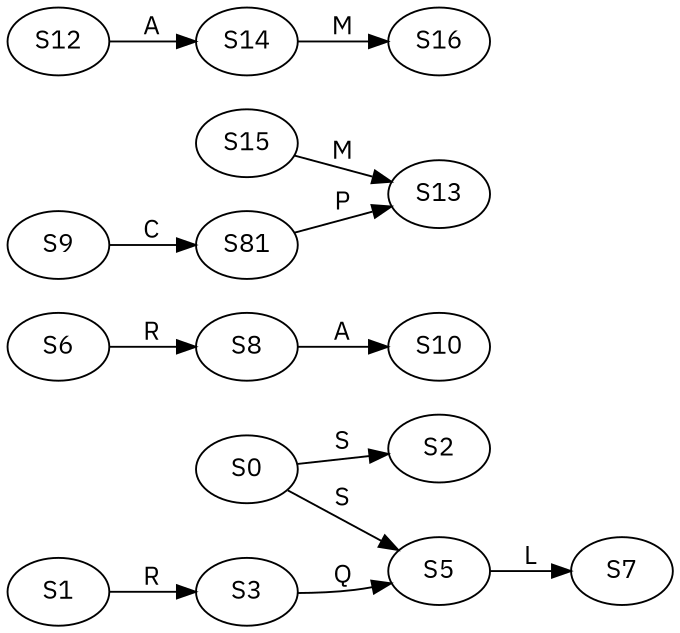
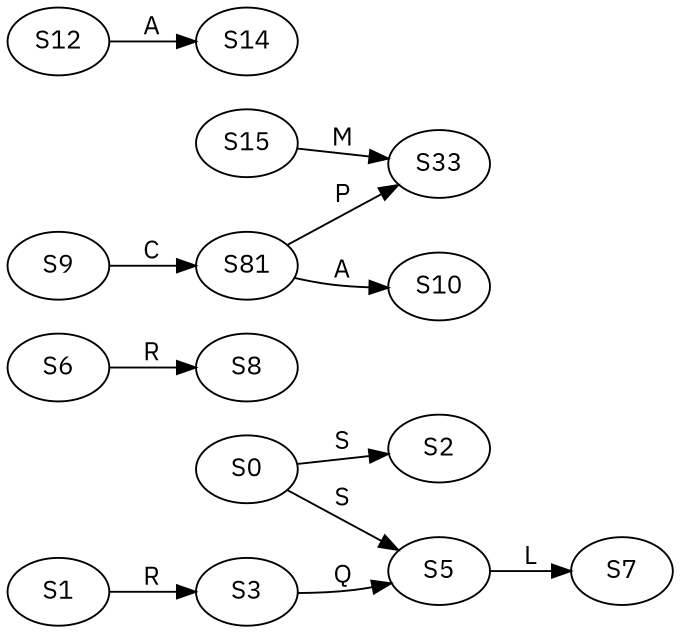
node "S16": removed
node "S13": label "S13" -> "S33"
edge "S8" -> "S10": now "S81" -> "S10"
